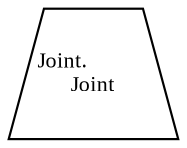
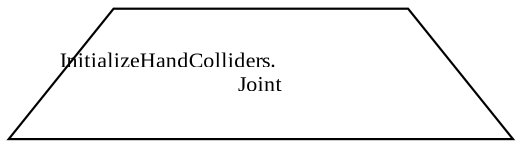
node "Joint. Joint": label "Joint. Joint" -> "InitializeHandColliders. Joint"
